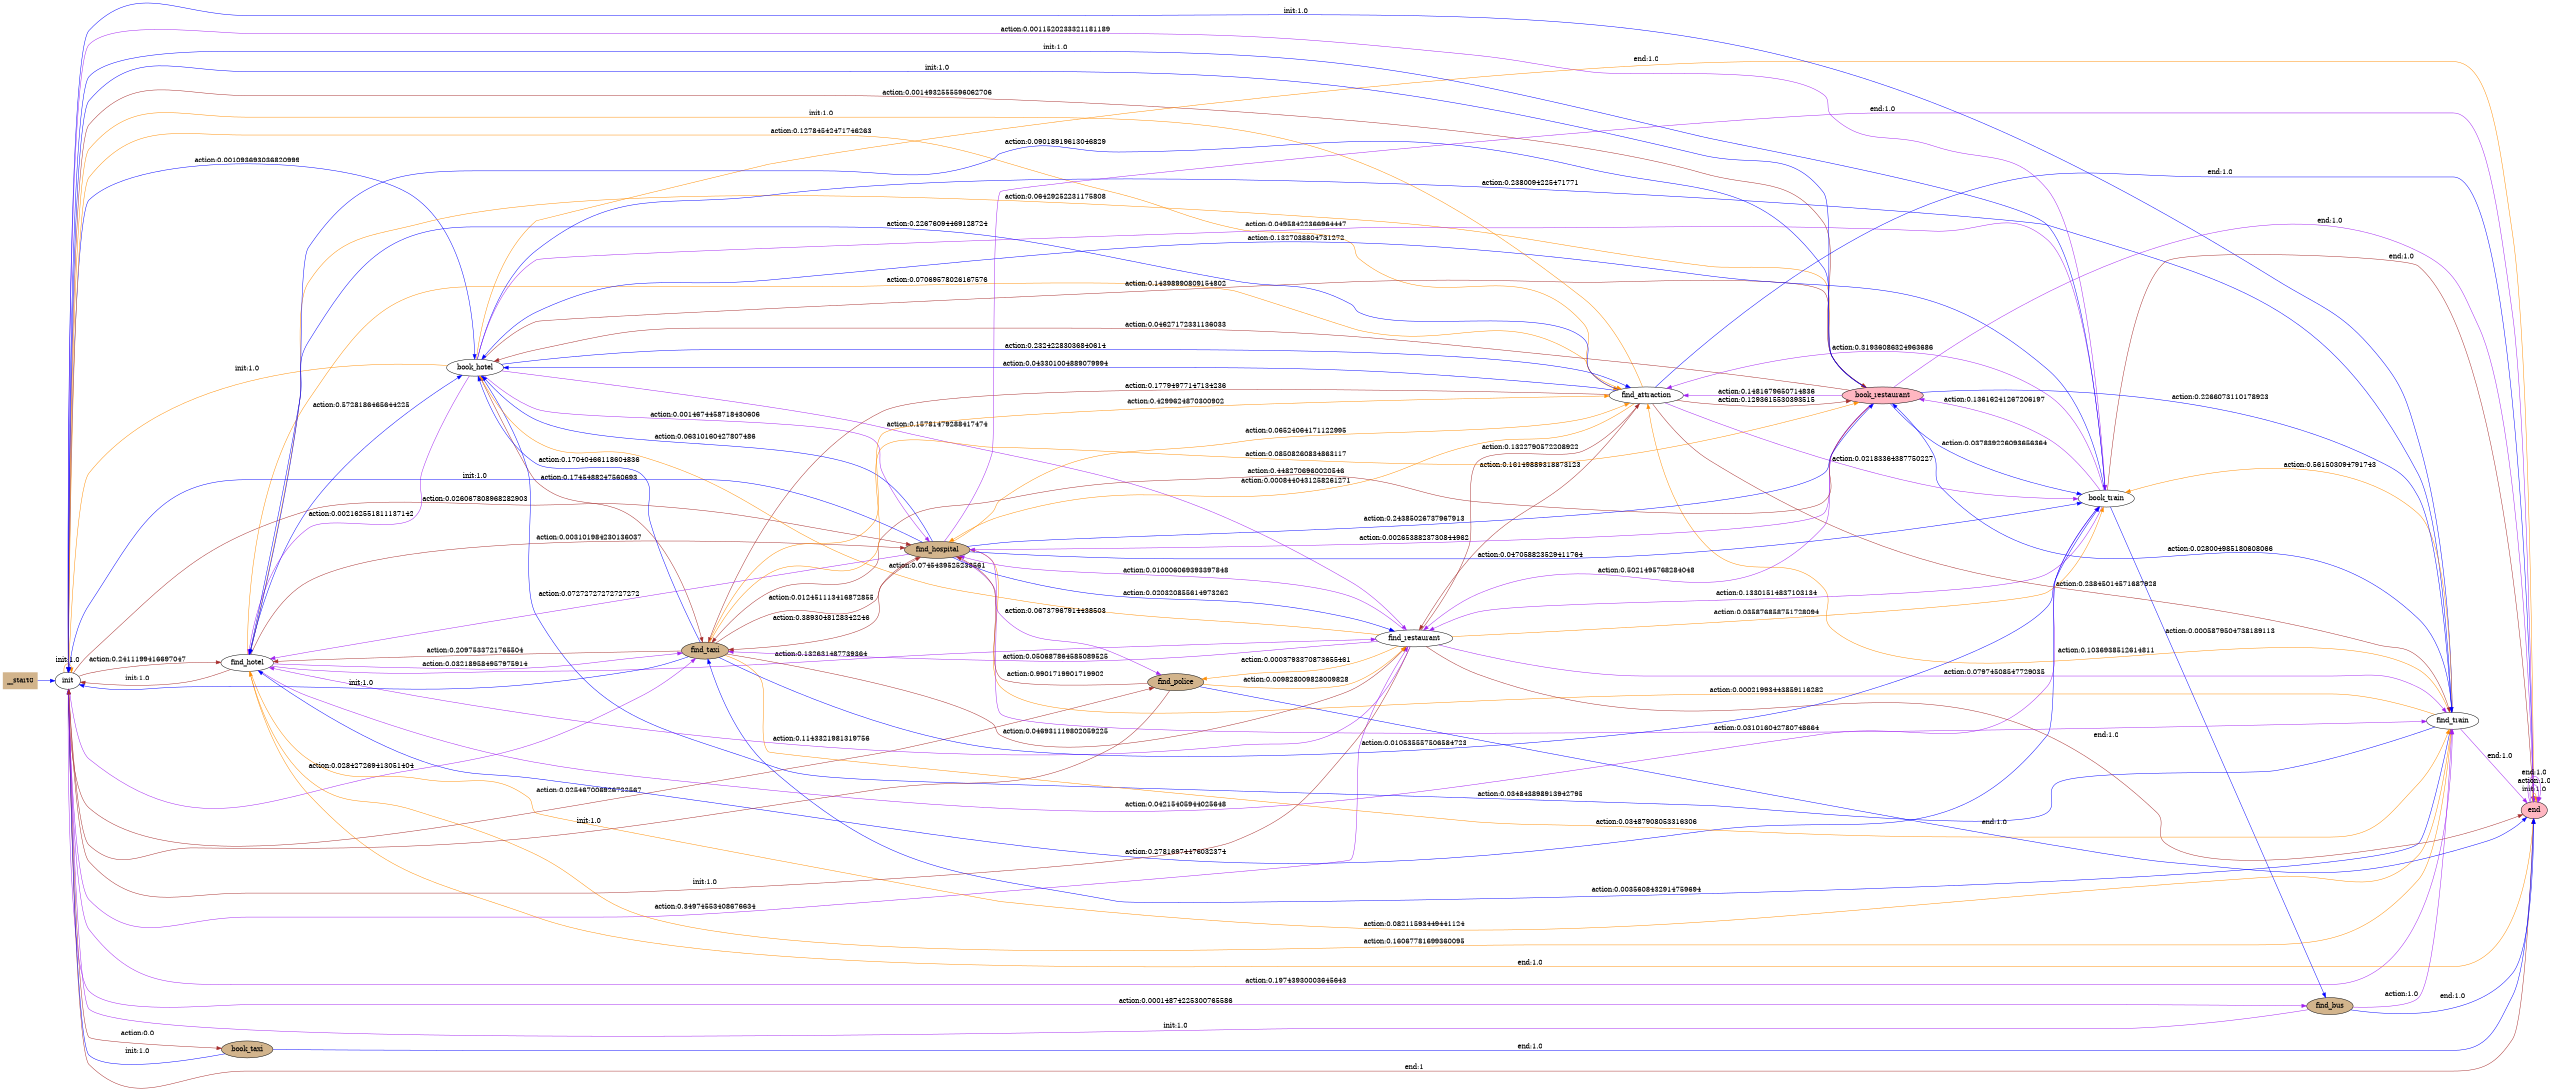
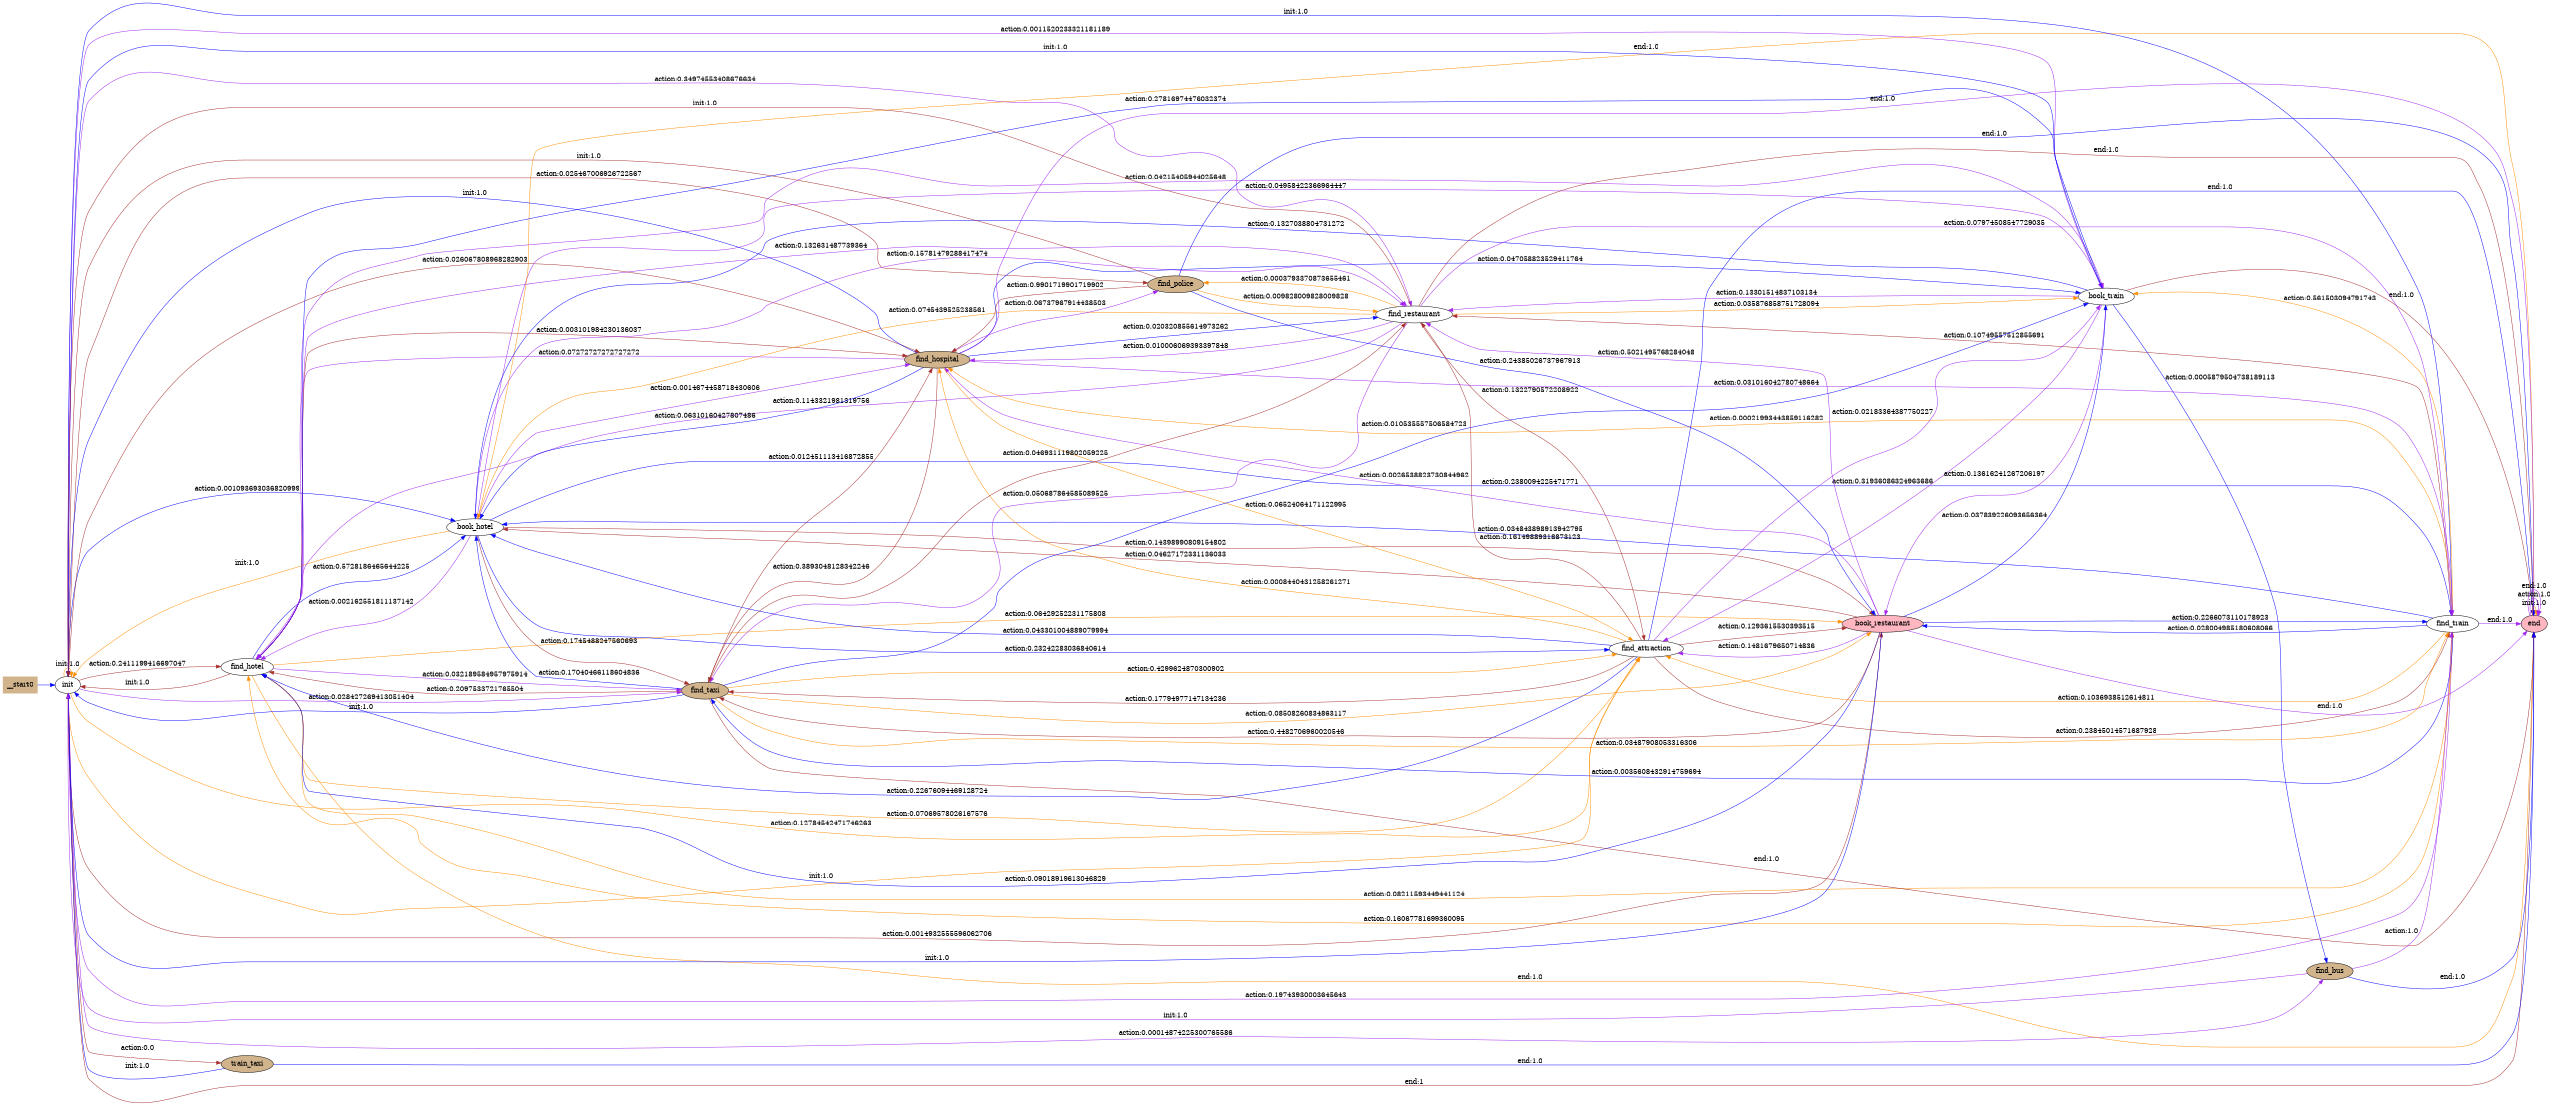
edge "find_train" -> "find_restaurant": added, label "action:0.10749557512855691"
edge "find_hospital" -> "book_restaurant": now "find_police" -> "book_restaurant"
edge "find_taxi" -> "end": added, label "end:1.0"
node "book_taxi": label "book_taxi" -> "train_taxi"
